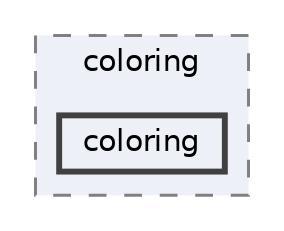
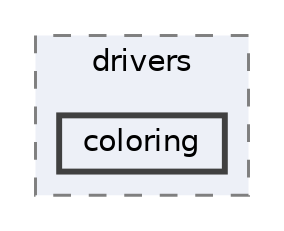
cluster "coloring": label "coloring" -> "drivers"
